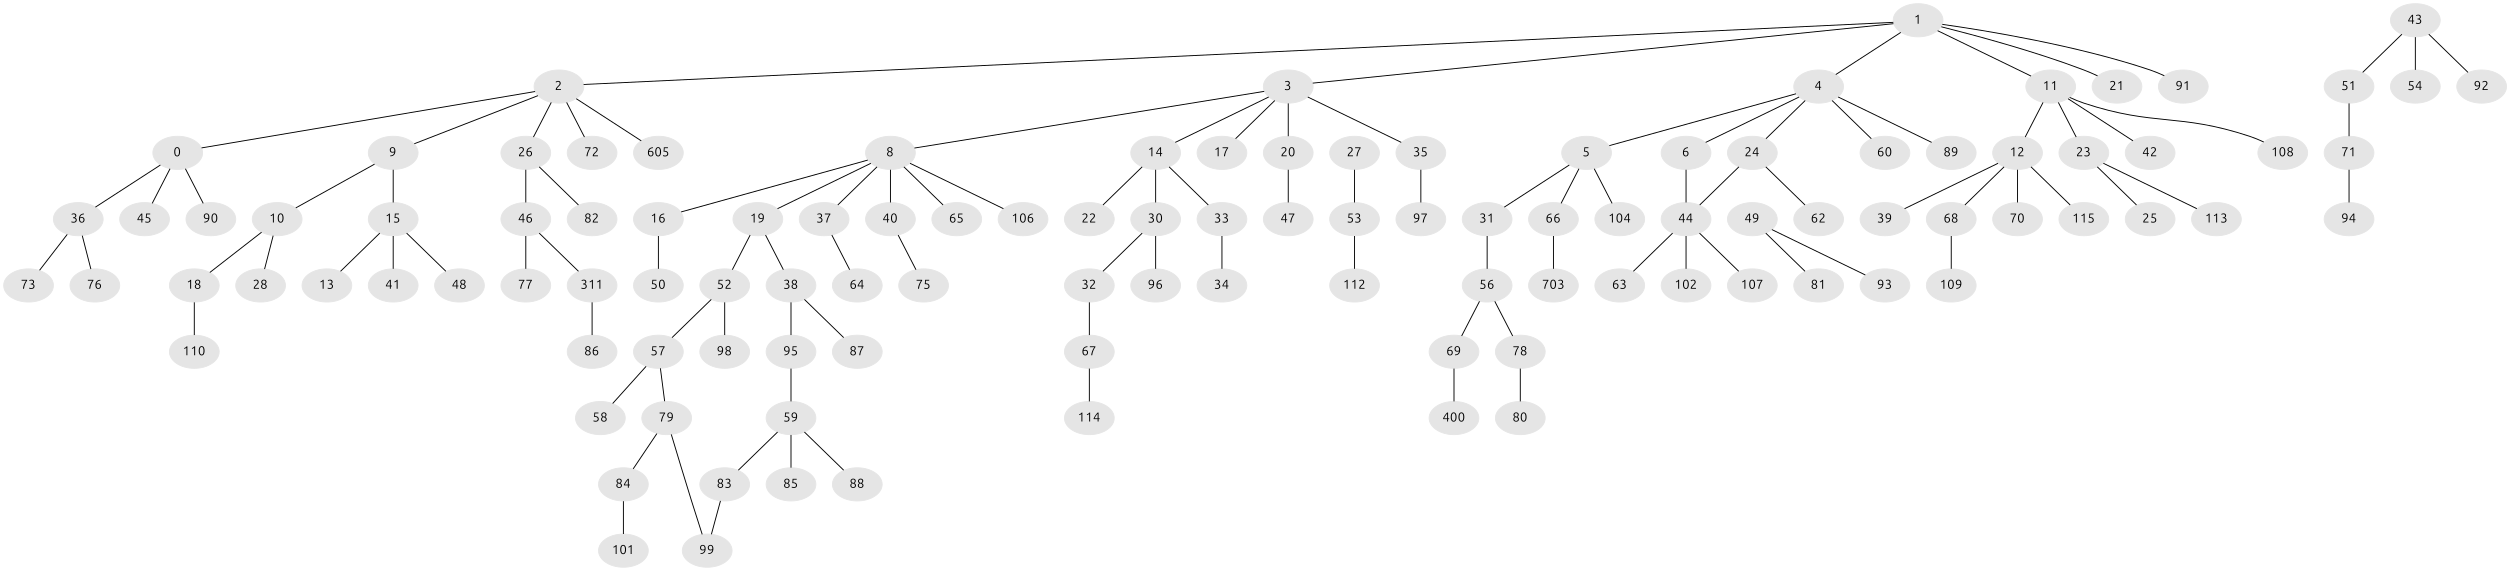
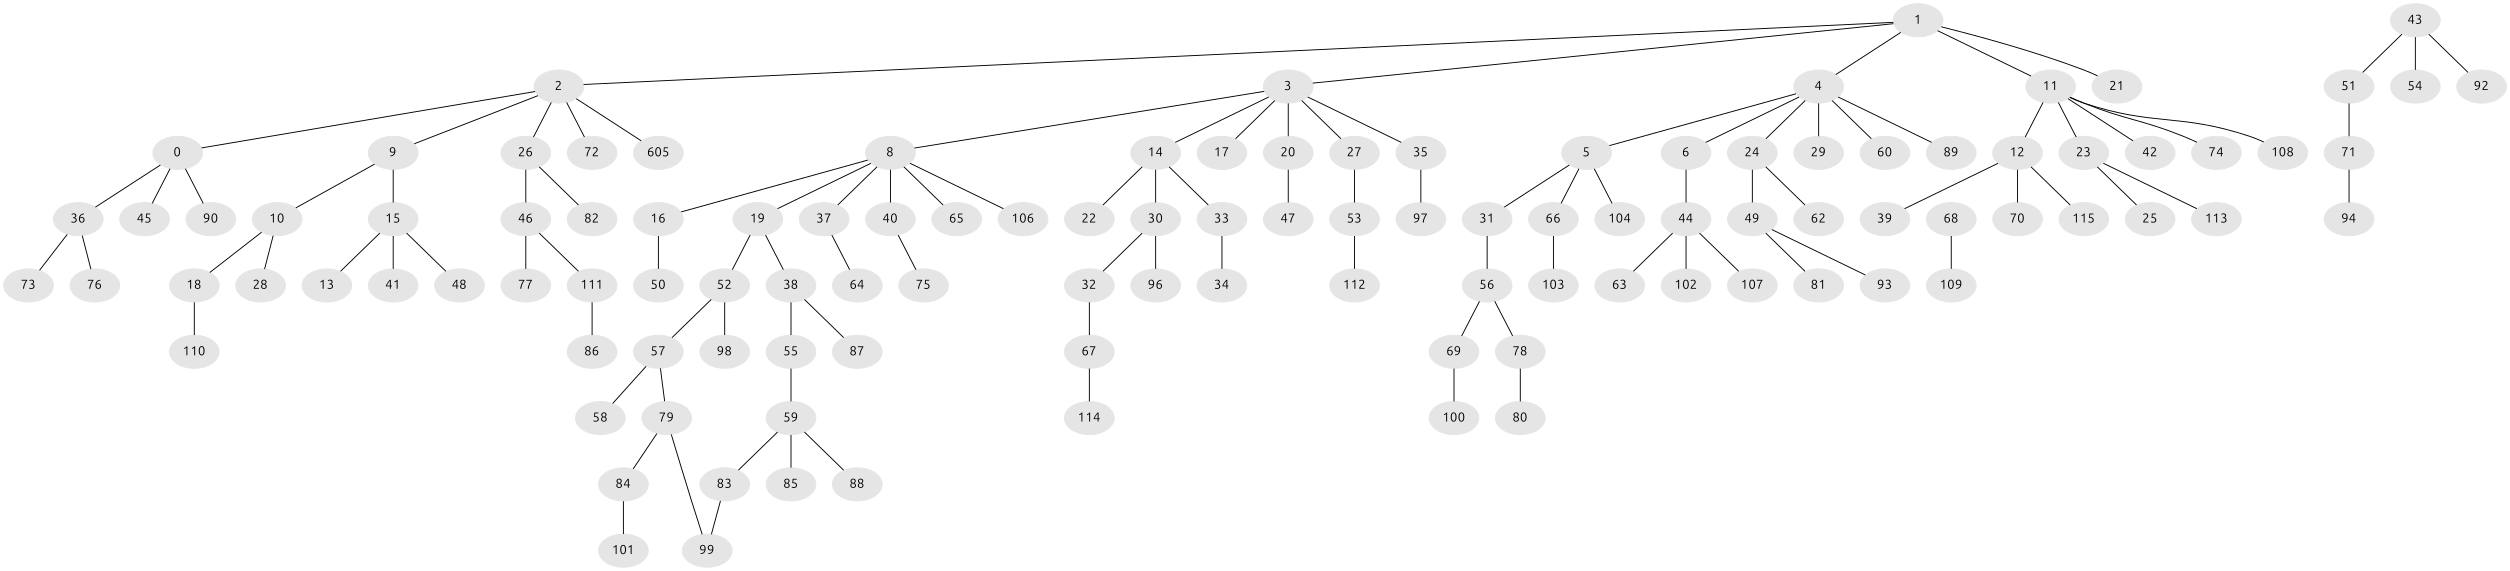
node "91": removed
edge "3" -- "27": added
node "29": added
node "74": added
edge "24" -- "44": now "24" -- "49"
edge "12" -- "68": removed
node "311": label "311" -> "111"
node "703": label "703" -> "103"
node "95": label "95" -> "55"
node "400": label "400" -> "100"
